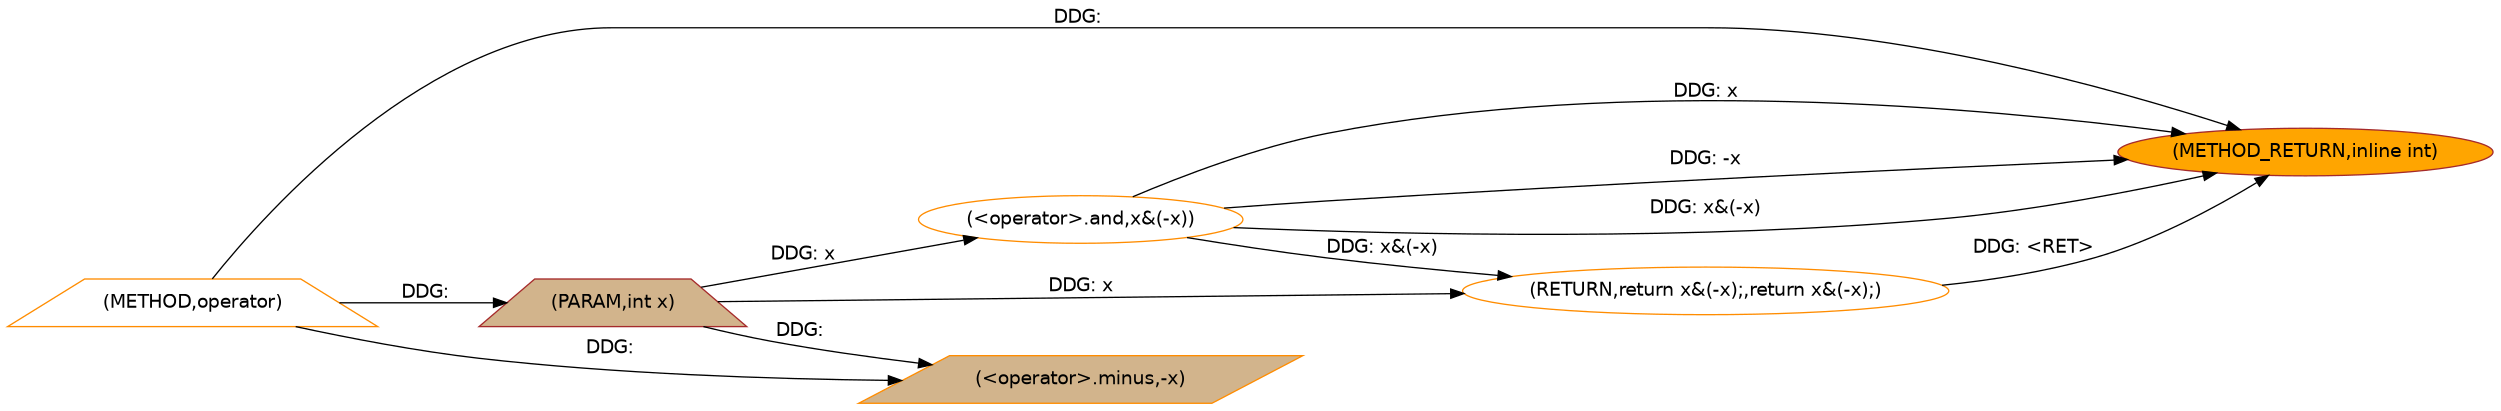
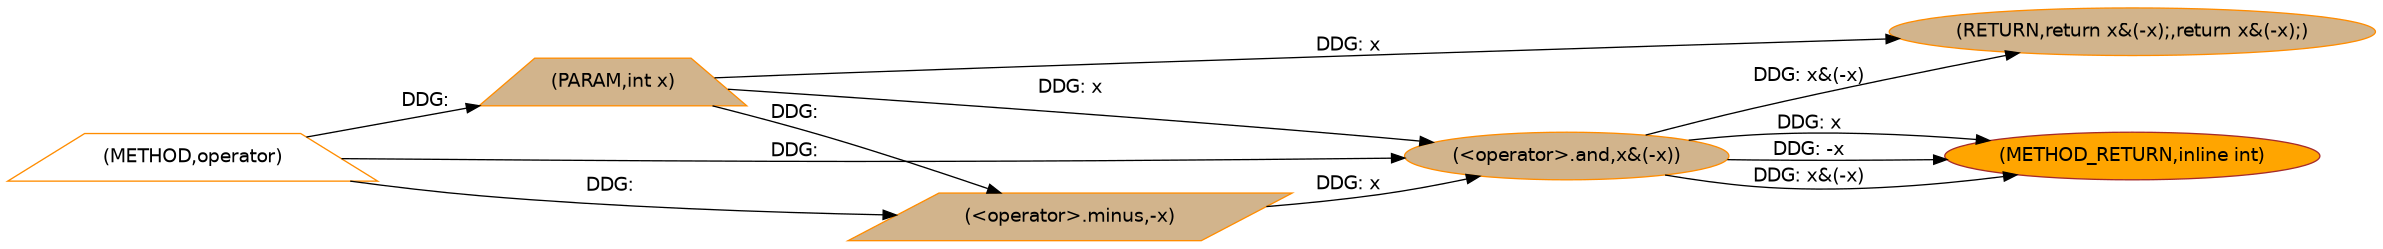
edge "(METHOD,operator)" -> "(METHOD_RETURN,inline int)": now "(METHOD,operator)" -> "(<operator>.and,x&(-x))"
edge "(<operator>.minus,-x)" -> "(<operator>.and,x&(-x))": added, label "DDG: x"
node "(<operator>.and,x&(-x))": fillcolor white -> tan
edge "(RETURN,return x&(-x);,return x&(-x);)" -> "(METHOD_RETURN,inline int)": removed, label "DDG: <RET>"
node "(RETURN,return x&(-x);,return x&(-x);)": fillcolor white -> tan
node "(PARAM,int x)": color brown -> darkorange
